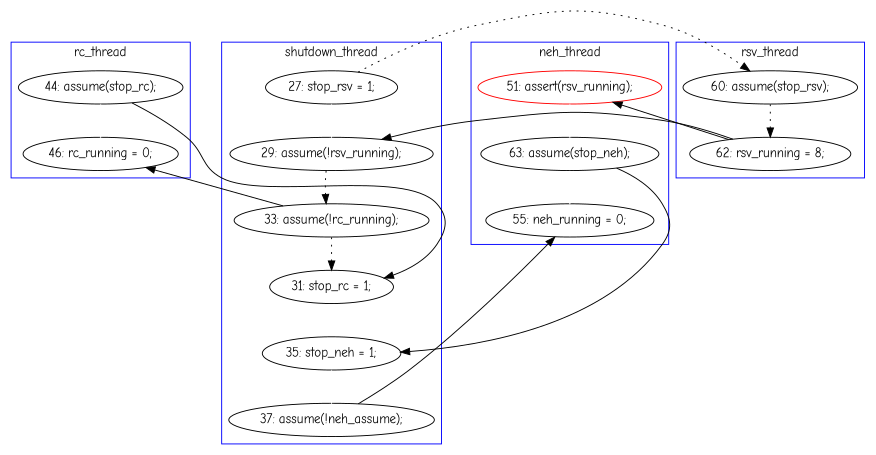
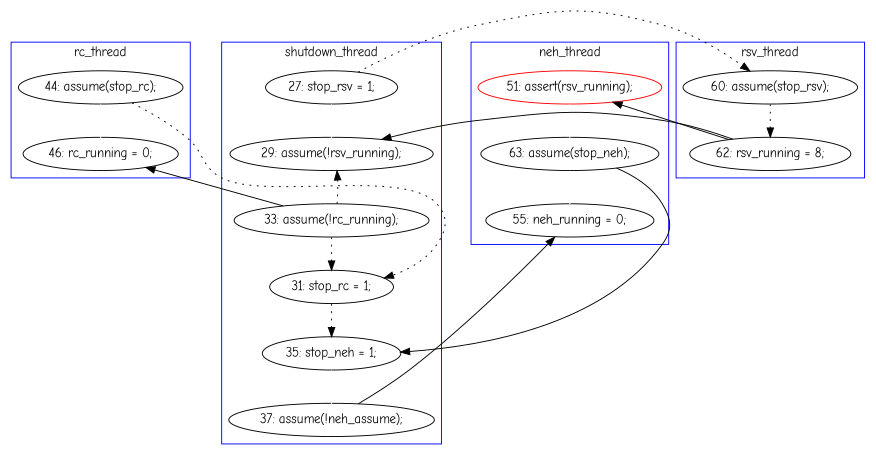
edge "29: assume(!rsv_running);" -> "33: assume(!rc_running);": reversed
edge "44: assume(stop_rc);" -> "31: stop_rc = 1;": style solid -> dotted
edge "31: stop_rc = 1;" -> "35: stop_neh = 1;": added
